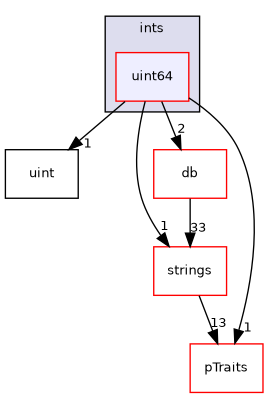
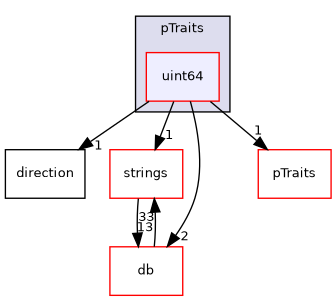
cluster "ints": label "ints" -> "pTraits"
node "uint": label "uint" -> "direction"
edge "strings" -> "pTraits": now "strings" -> "db"
